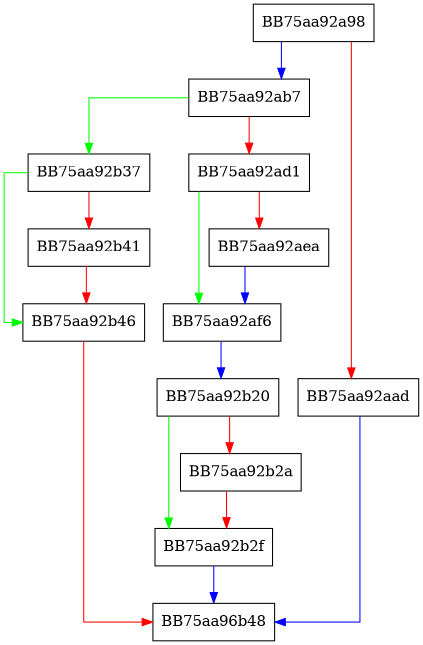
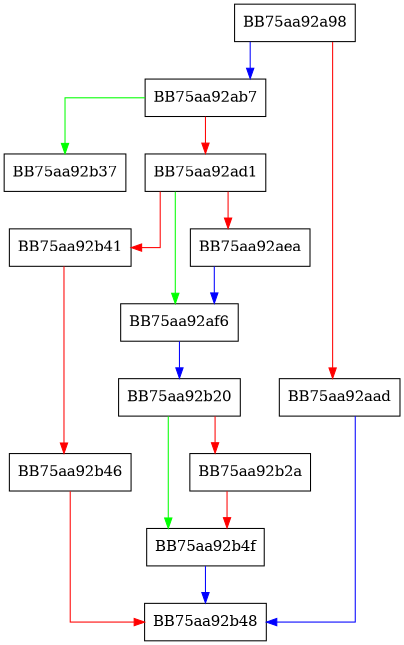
edge "BB75aa92b37" -> "BB75aa92b41": now "BB75aa92ad1" -> "BB75aa92b41"
edge "BB75aa92b37" -> "BB75aa92b46": removed
node "BB75aa92b2f": label "BB75aa92b2f" -> "BB75aa92b4f"
node "BB75aa96b48": label "BB75aa96b48" -> "BB75aa92b48"
